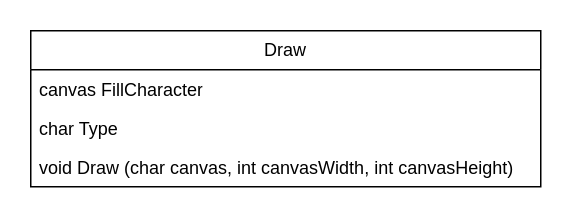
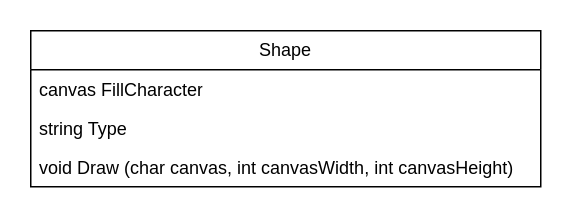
node "Draw": label "Draw" -> "Shape"
node "char Type": label "char Type" -> "string Type"
